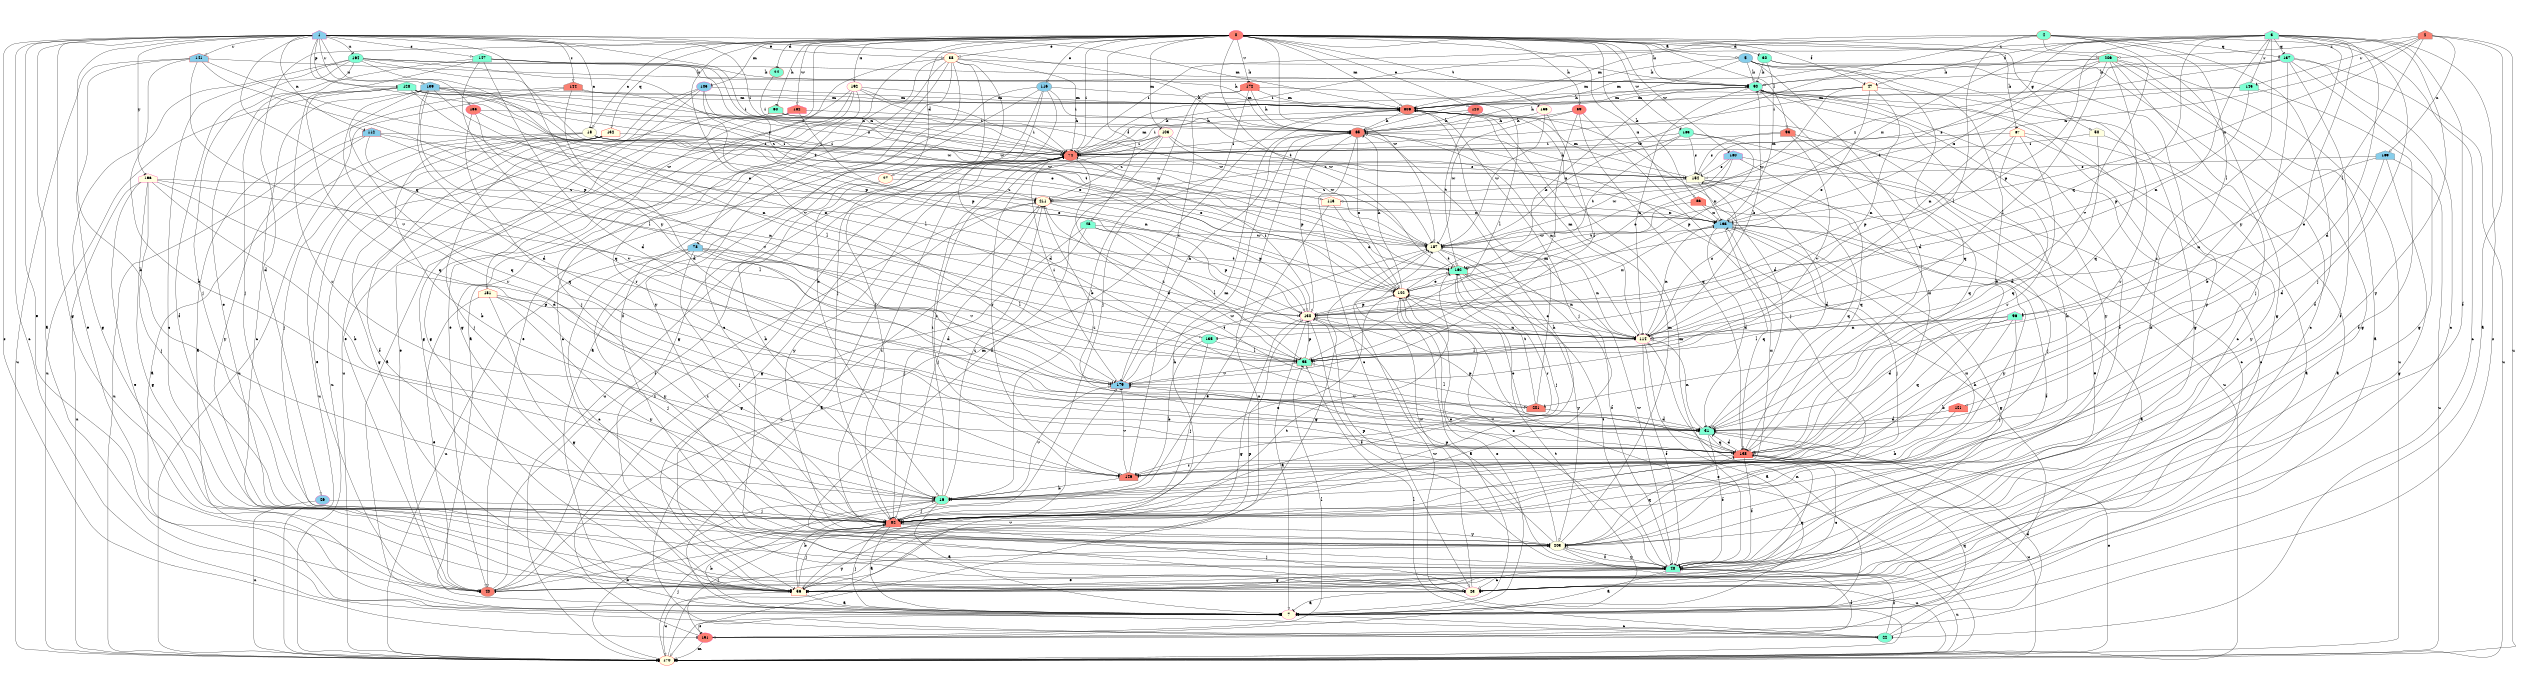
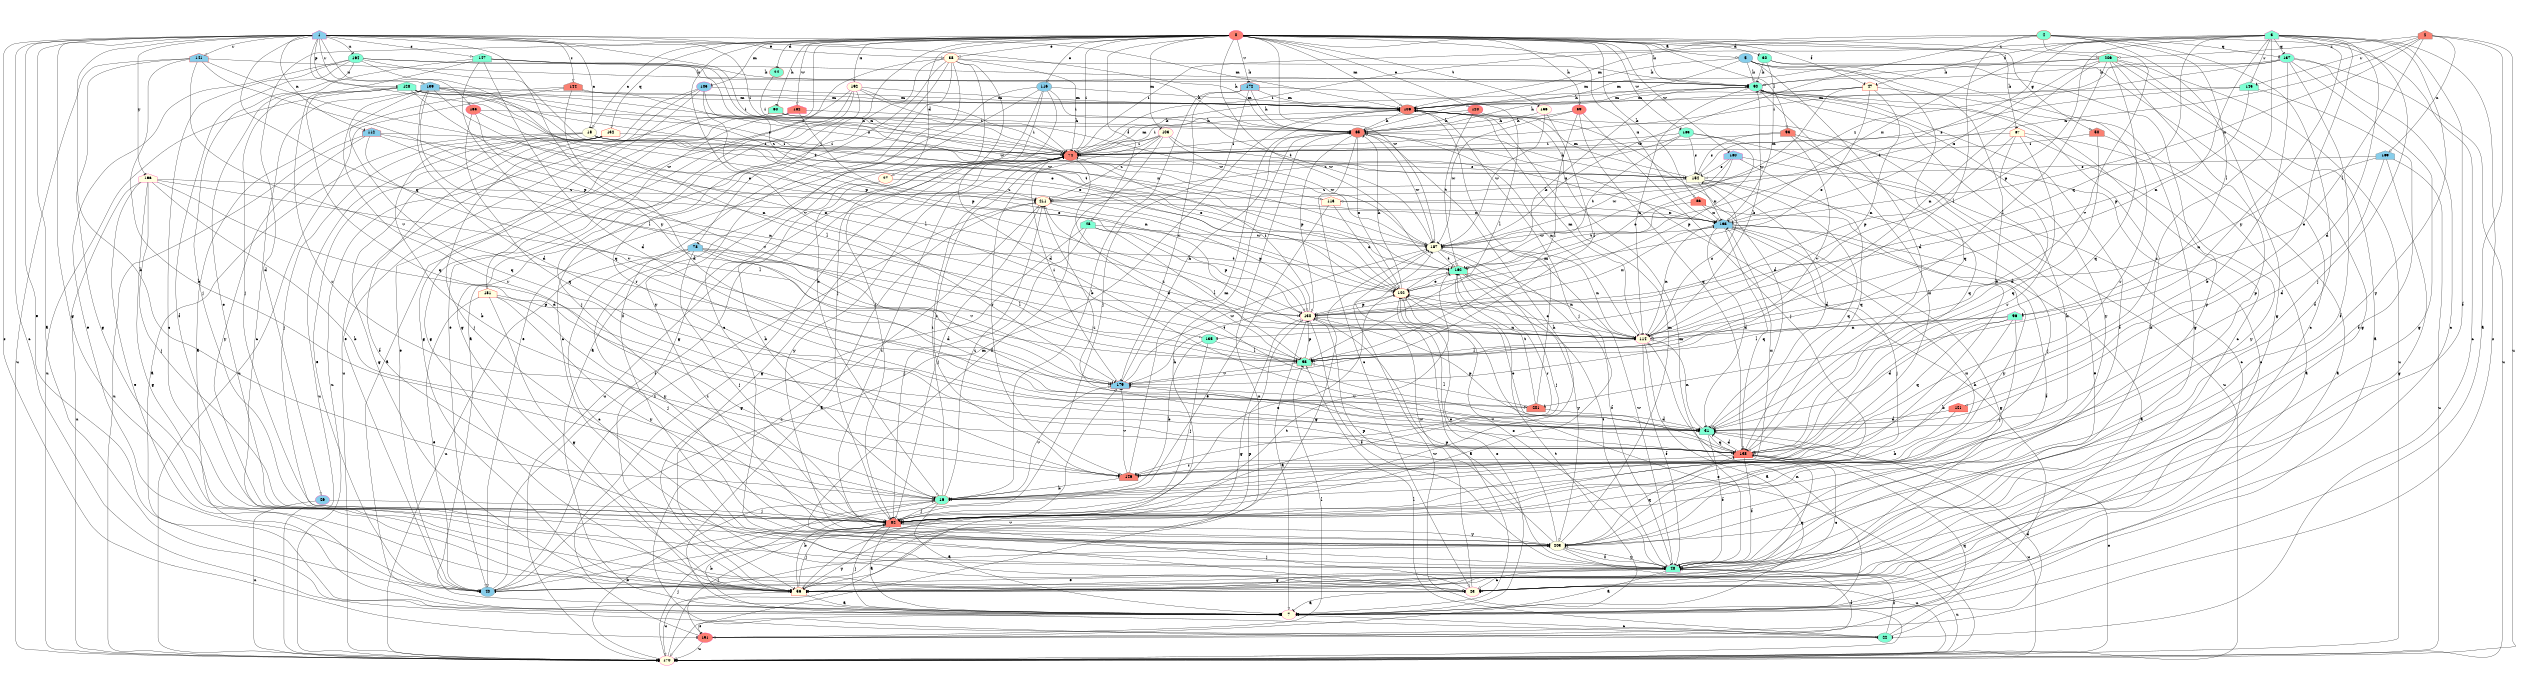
node "172": fillcolor salmon -> skyblue
node "806": label "806" -> "106"
node "50": fillcolor lightyellow -> salmon
edge "164" -> "187": now "65" -> "187"
edge "206" -> "82": label "j" -> "p"
node "40": fillcolor salmon -> skyblue
edge "151" -> "170": label "m" -> "u"
node "170": color red -> deeppink
